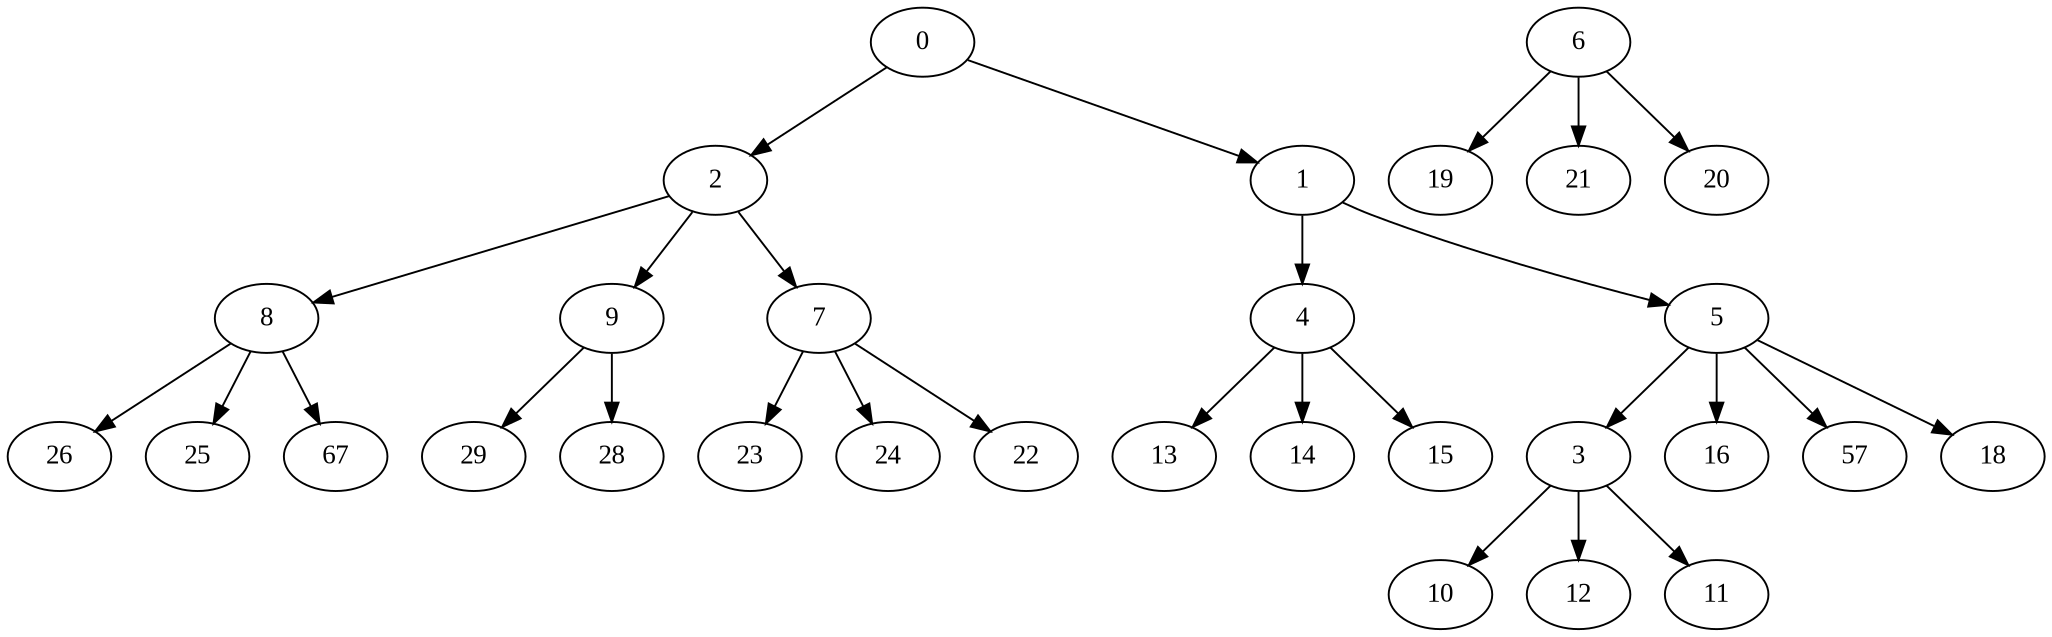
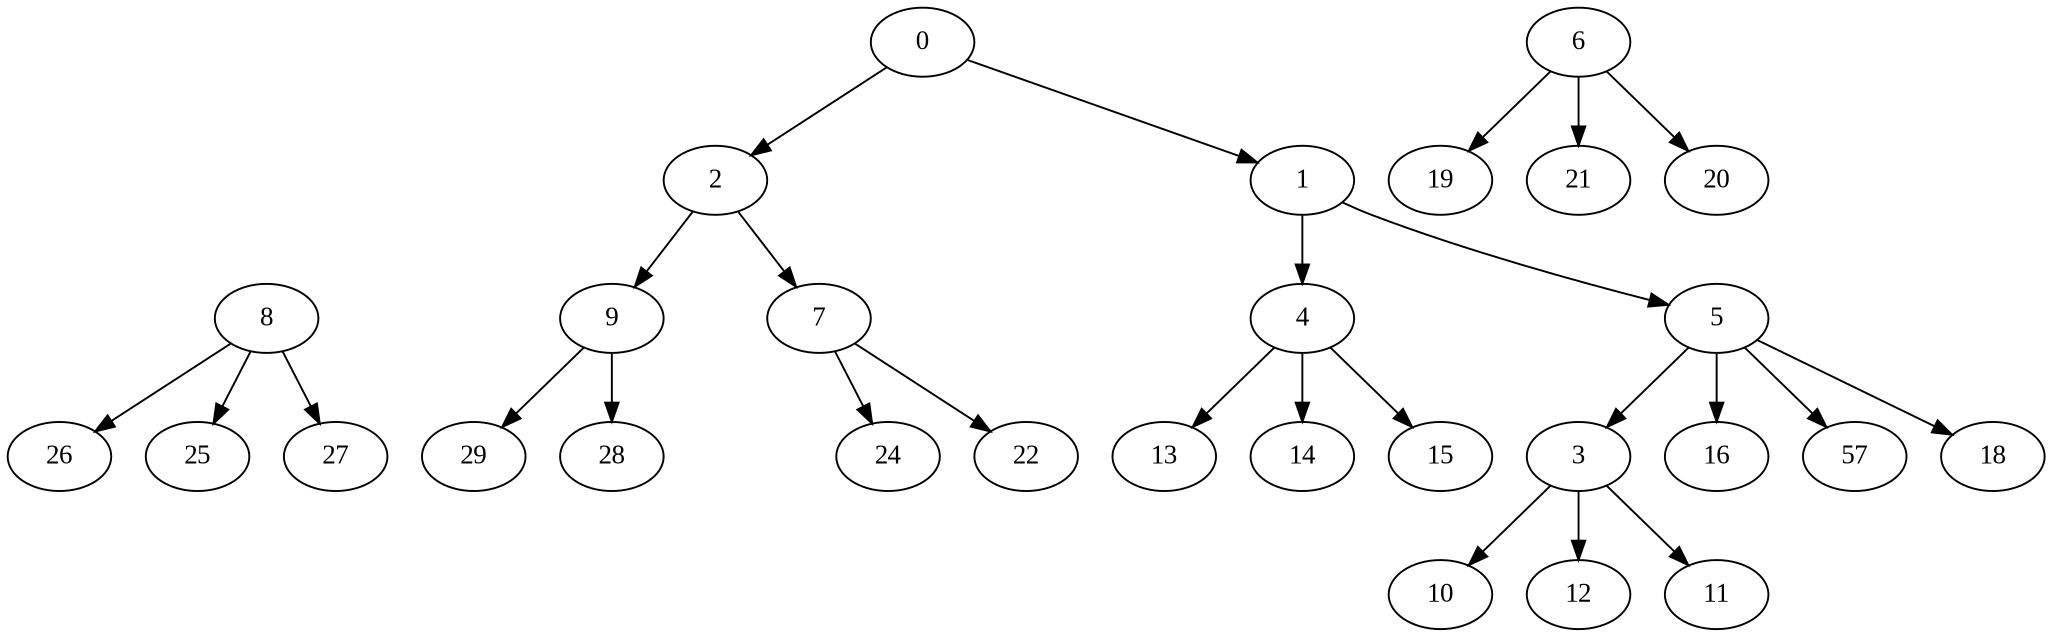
edge "2" -> "8": removed
node "67": label "67" -> "27"
node "23": removed
